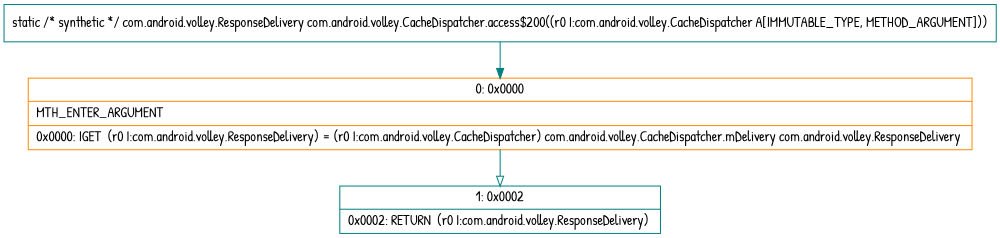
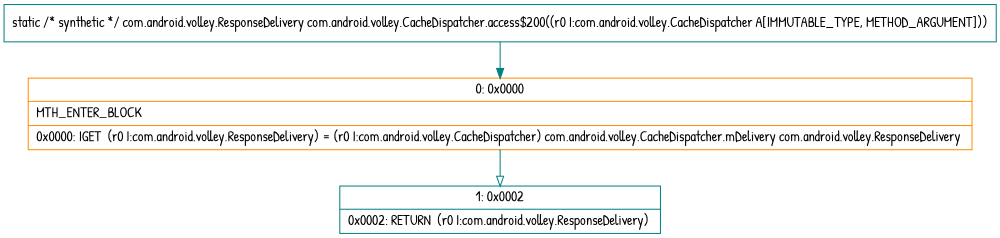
node "0: 0x0000": text "MTH_ENTER_ARGUMENT" -> "MTH_ENTER_BLOCK"
